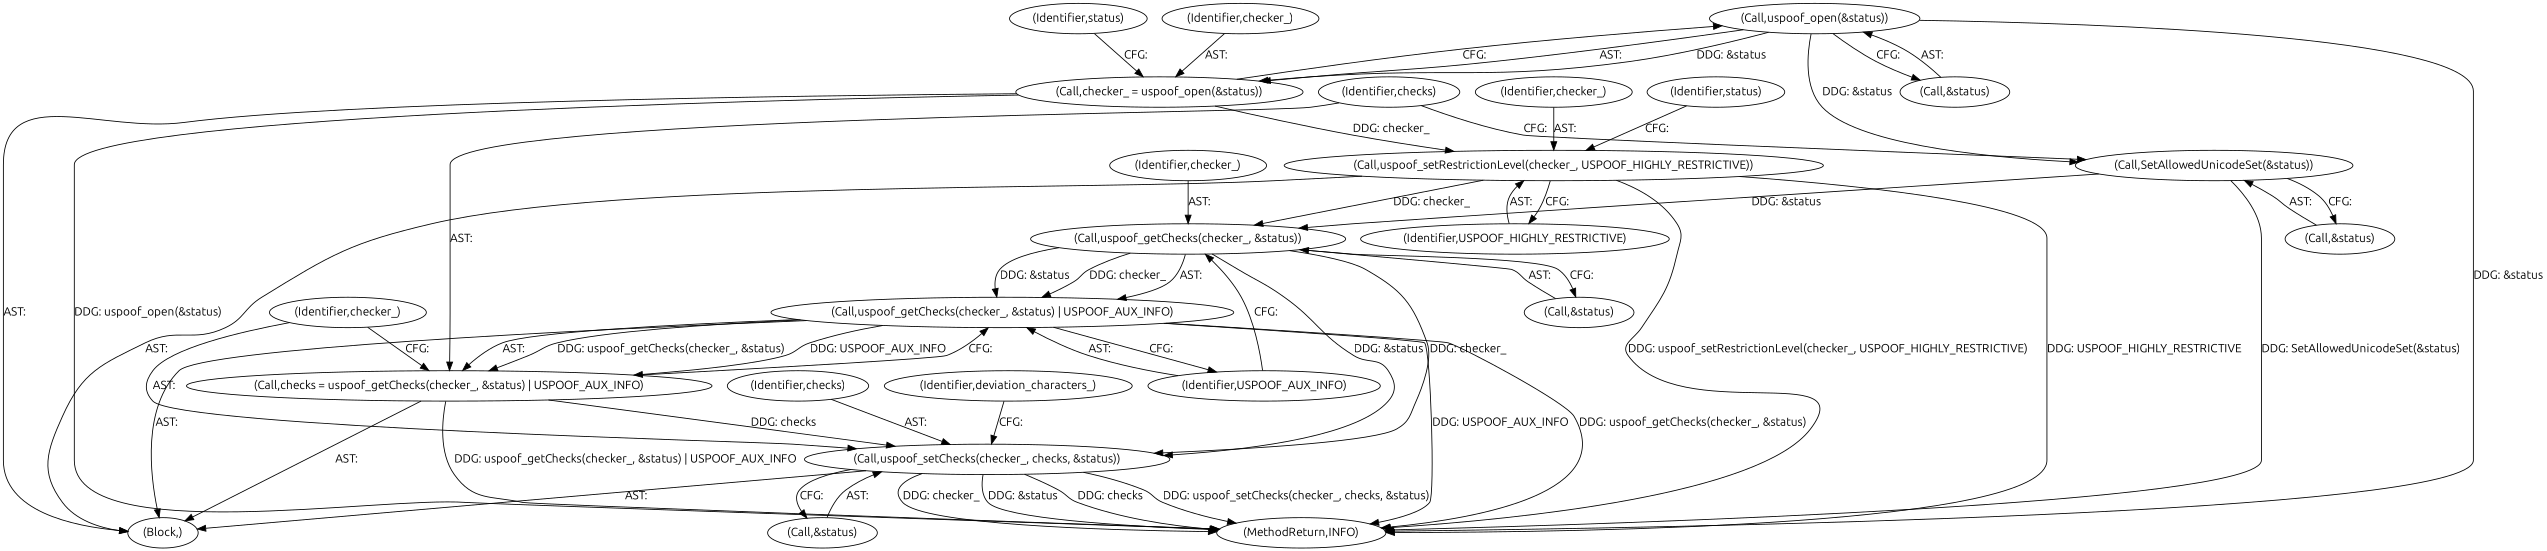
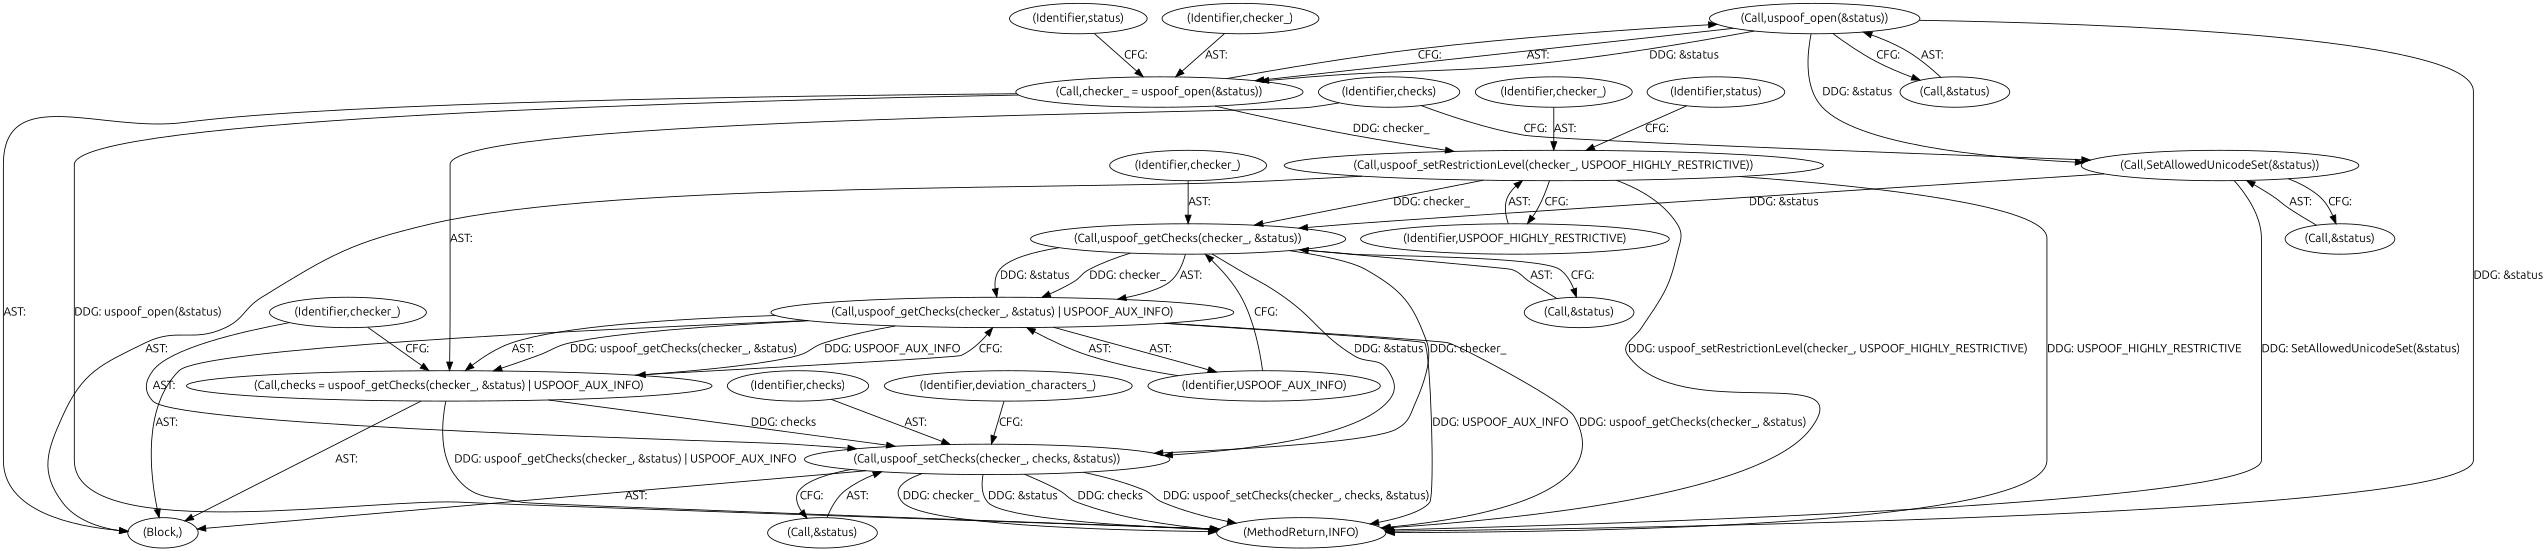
edge "(Call,uspoof_getChecks(checker_, &status) | USPOOF_AUX_INFO)" -> "(Identifier,USPOOF_AUX_INFO)": label "CFG: " -> "AST: "
